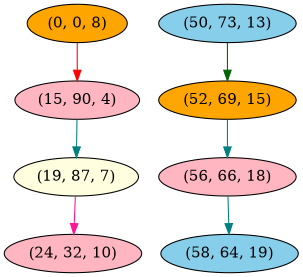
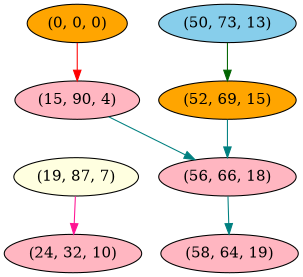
node "(0, 0, 8)": label "(0, 0, 8)" -> "(0, 0, 0)"
edge "(15, 90, 4)" -> "(19, 87, 7)": now "(15, 90, 4)" -> "(56, 66, 18)"
node "(58, 64, 19)": fillcolor skyblue -> lightpink
